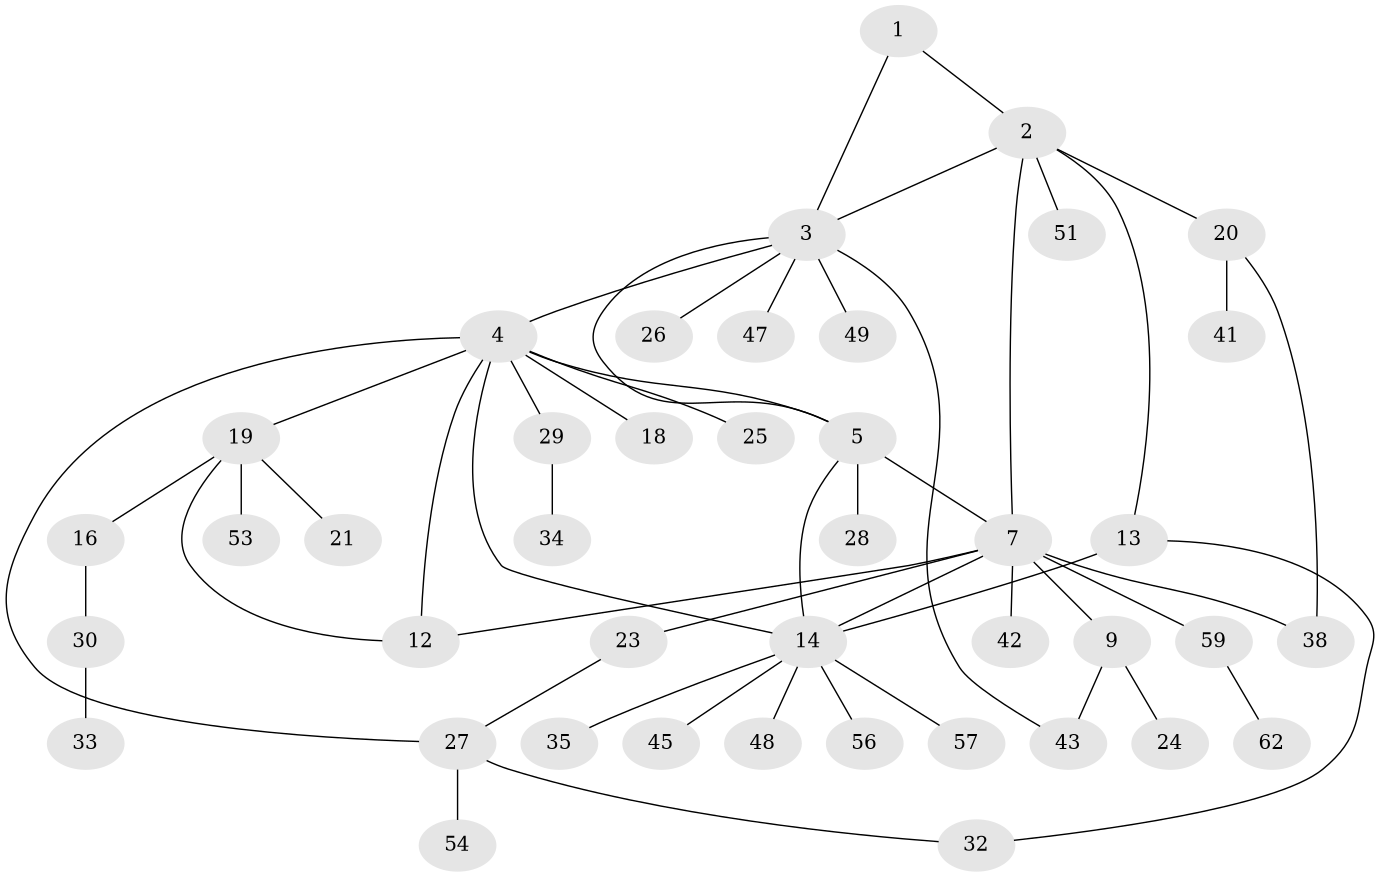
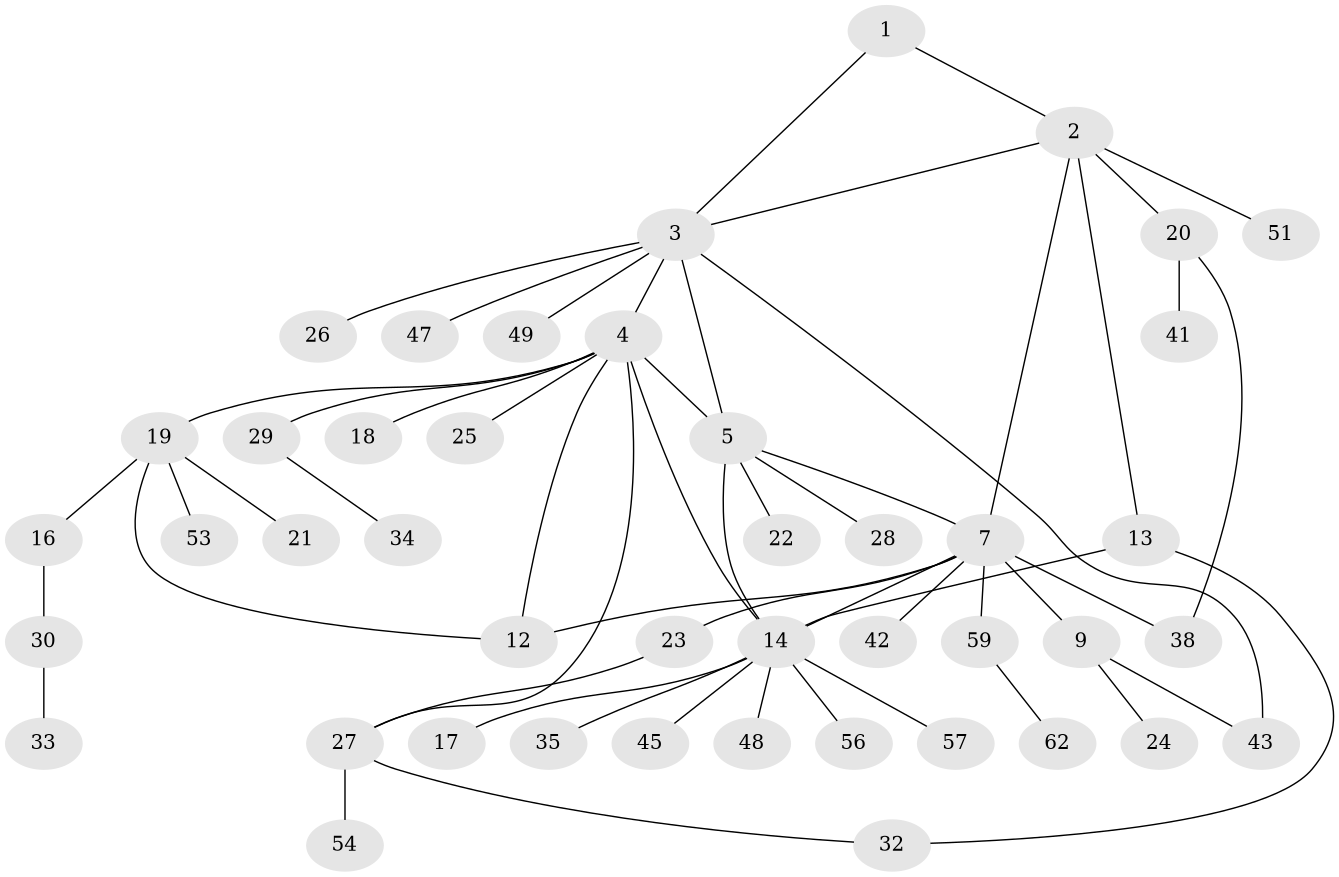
node "22": added
node "17": added
